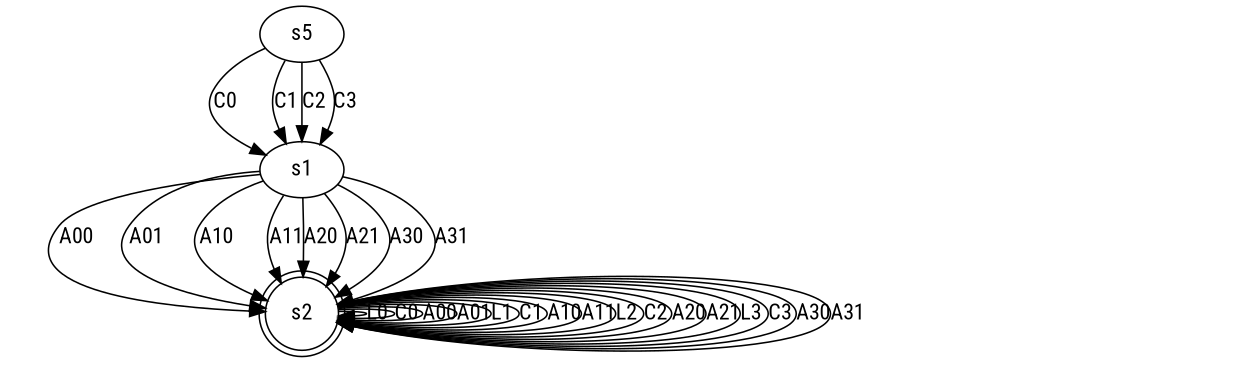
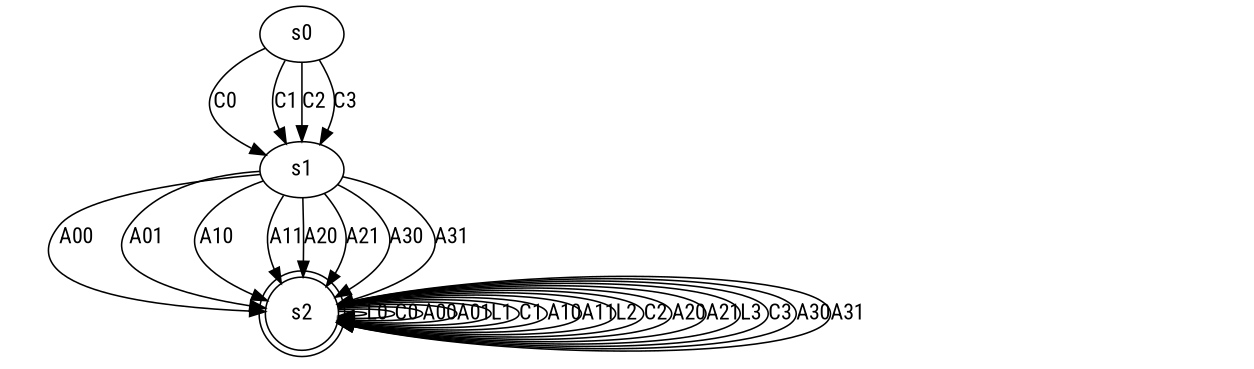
node "s5": label "s5" -> "s0"
